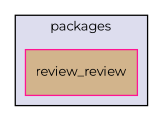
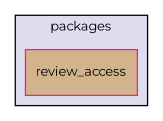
node "review_review": label "review_review" -> "review_access"
